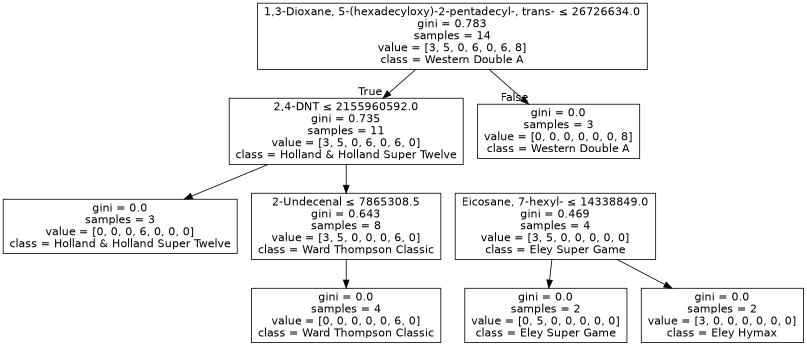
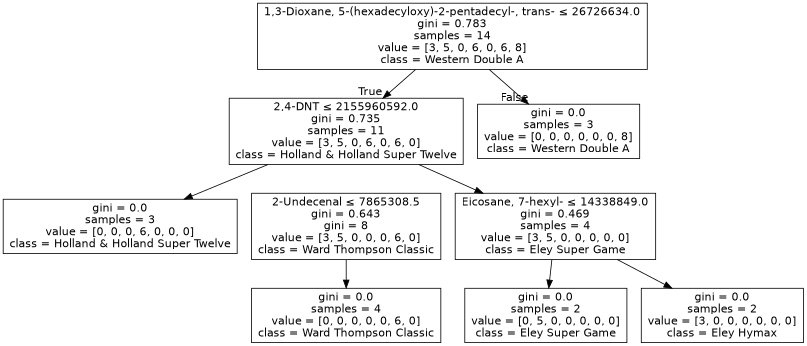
edge "2,4-DNT ≤ 2155960592.0" -> "2-Undecenal ≤ 7865308.5": now "2,4-DNT ≤ 2155960592.0" -> "Eicosane, 7-hexyl- ≤ 14338849.0"
node "2-Undecenal ≤ 7865308.5": text "samples = 8" -> "gini = 8"
